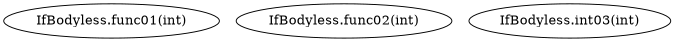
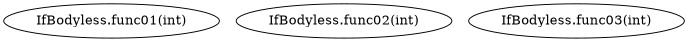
node "IfBodyless.int03(int)": label "IfBodyless.int03(int)" -> "IfBodyless.func03(int)"
